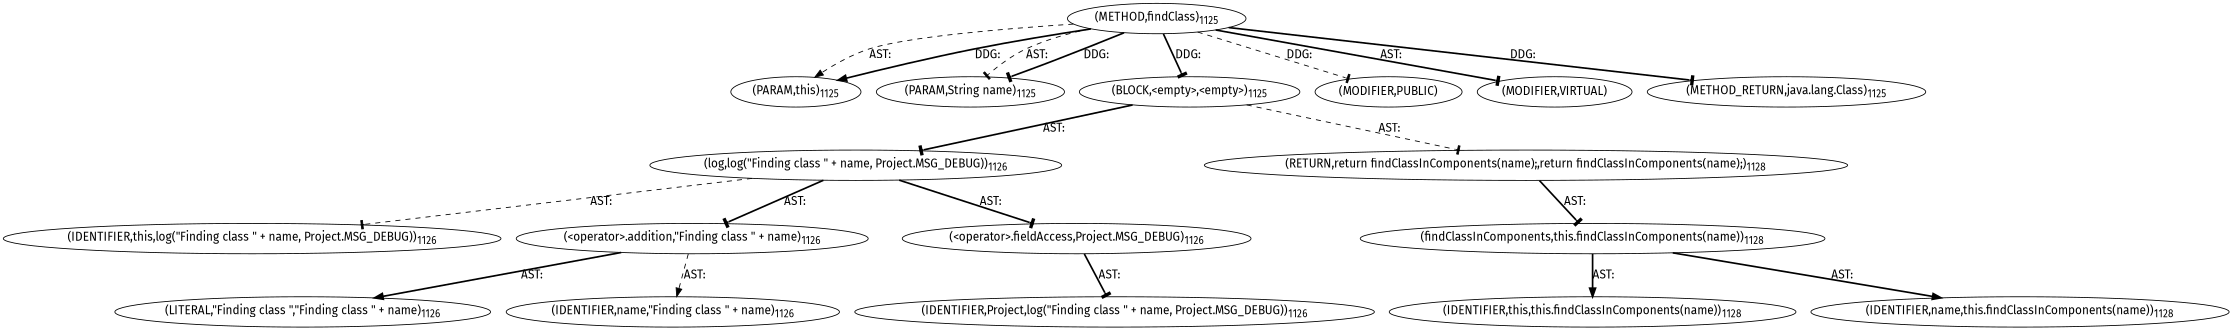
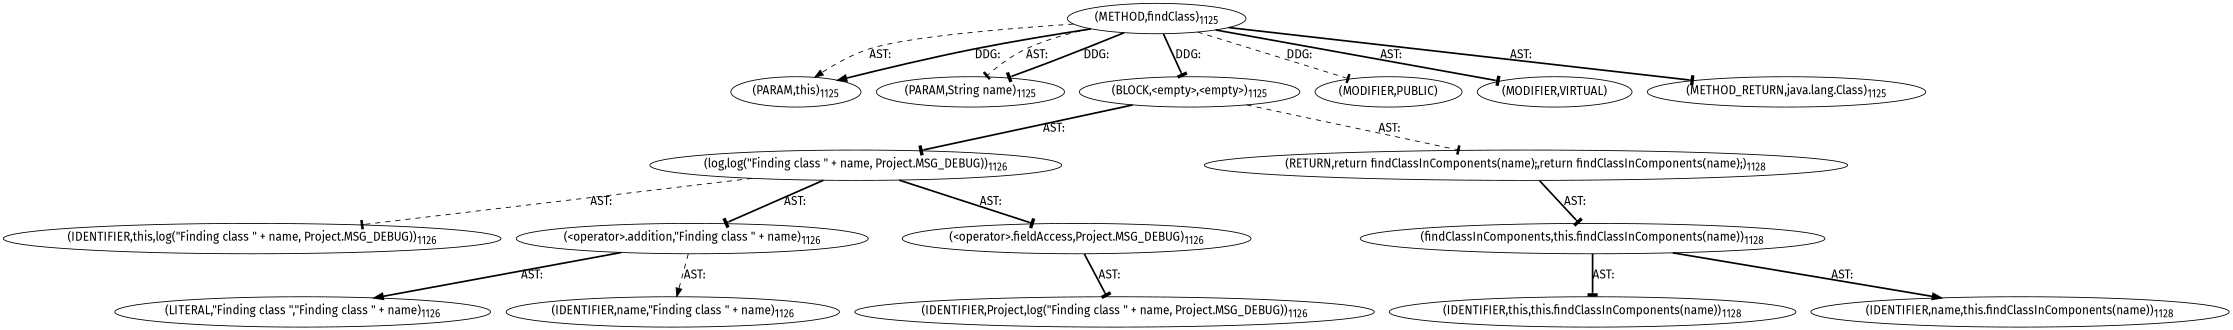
edge "(METHOD,findClass)" -> "(METHOD_RETURN,java.lang.Class)": label "DDG: " -> "AST: "
edge "(findClassInComponents,this.findClassInComponents(name))" -> "(IDENTIFIER,this,this.findClassInComponents(name))": arrowhead normal -> tee
